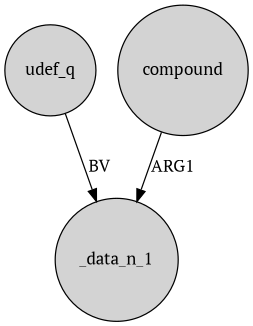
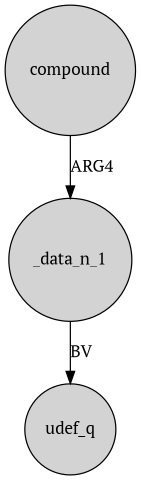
edge "udef_q" -> "_data_n_1": reversed
edge "compound" -> "_data_n_1": label "ARG1" -> "ARG4"
